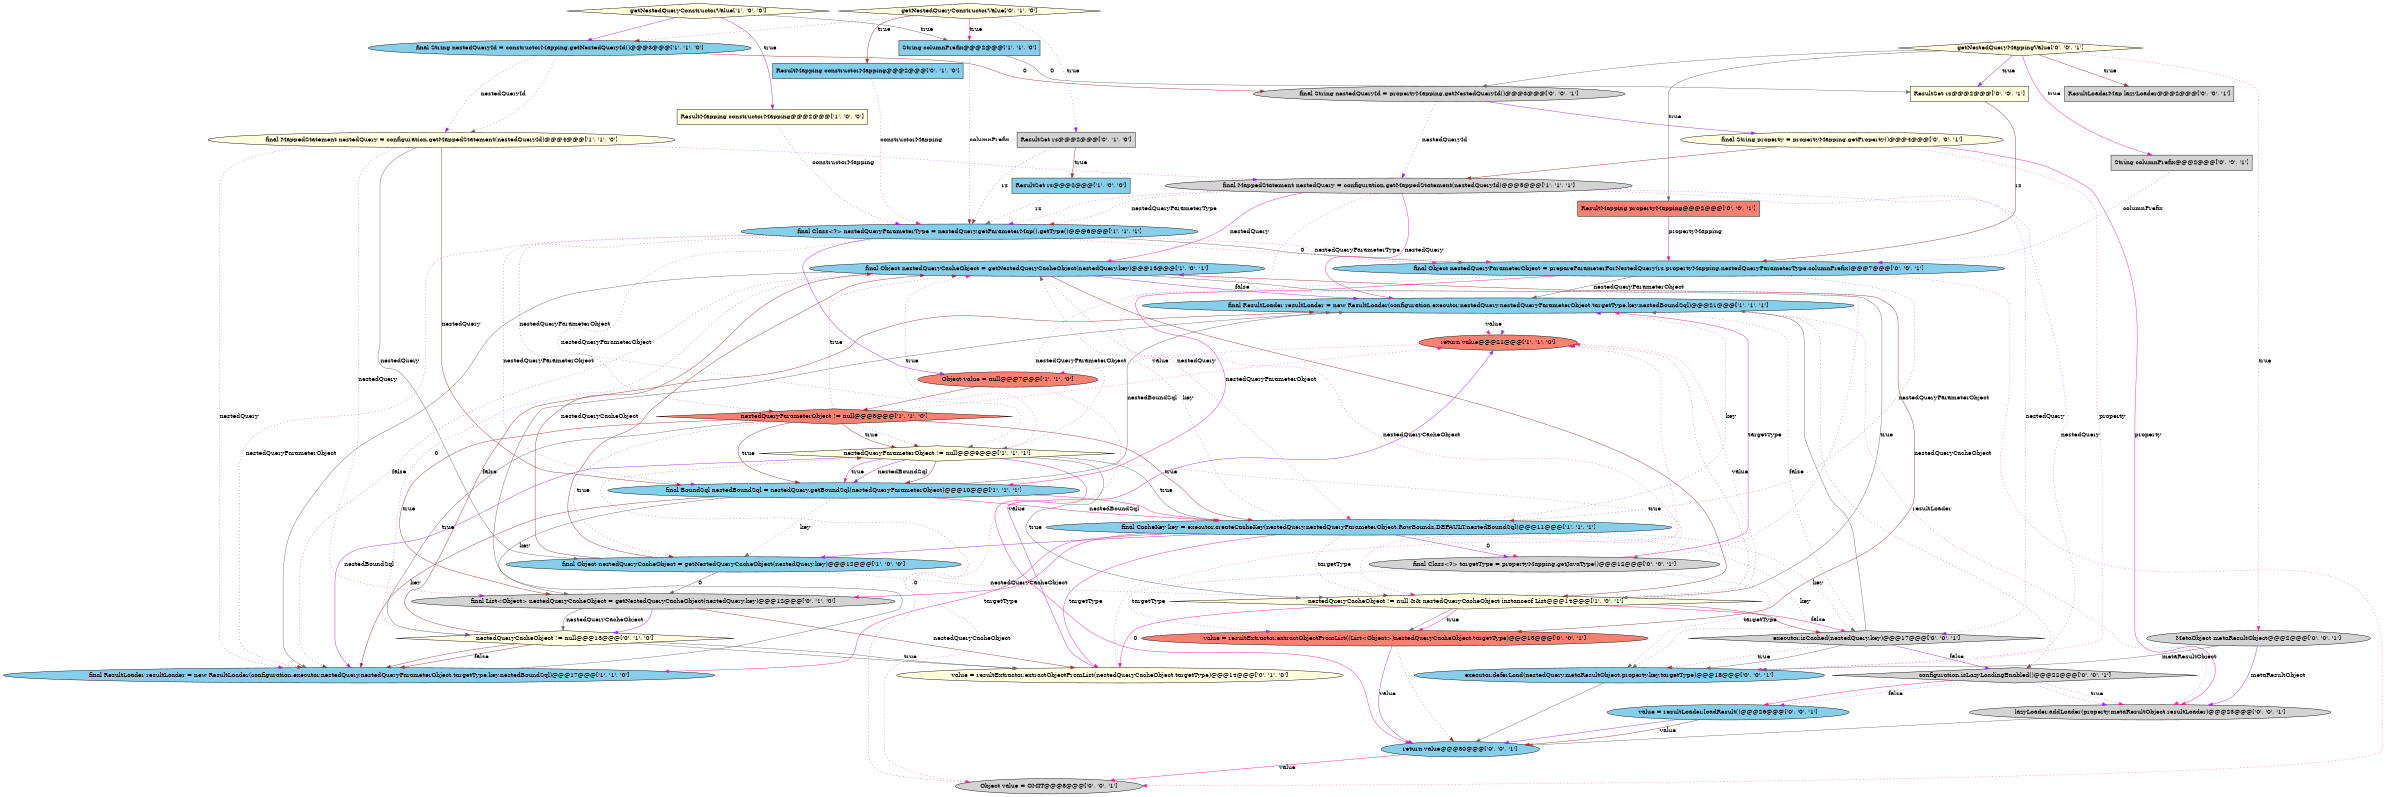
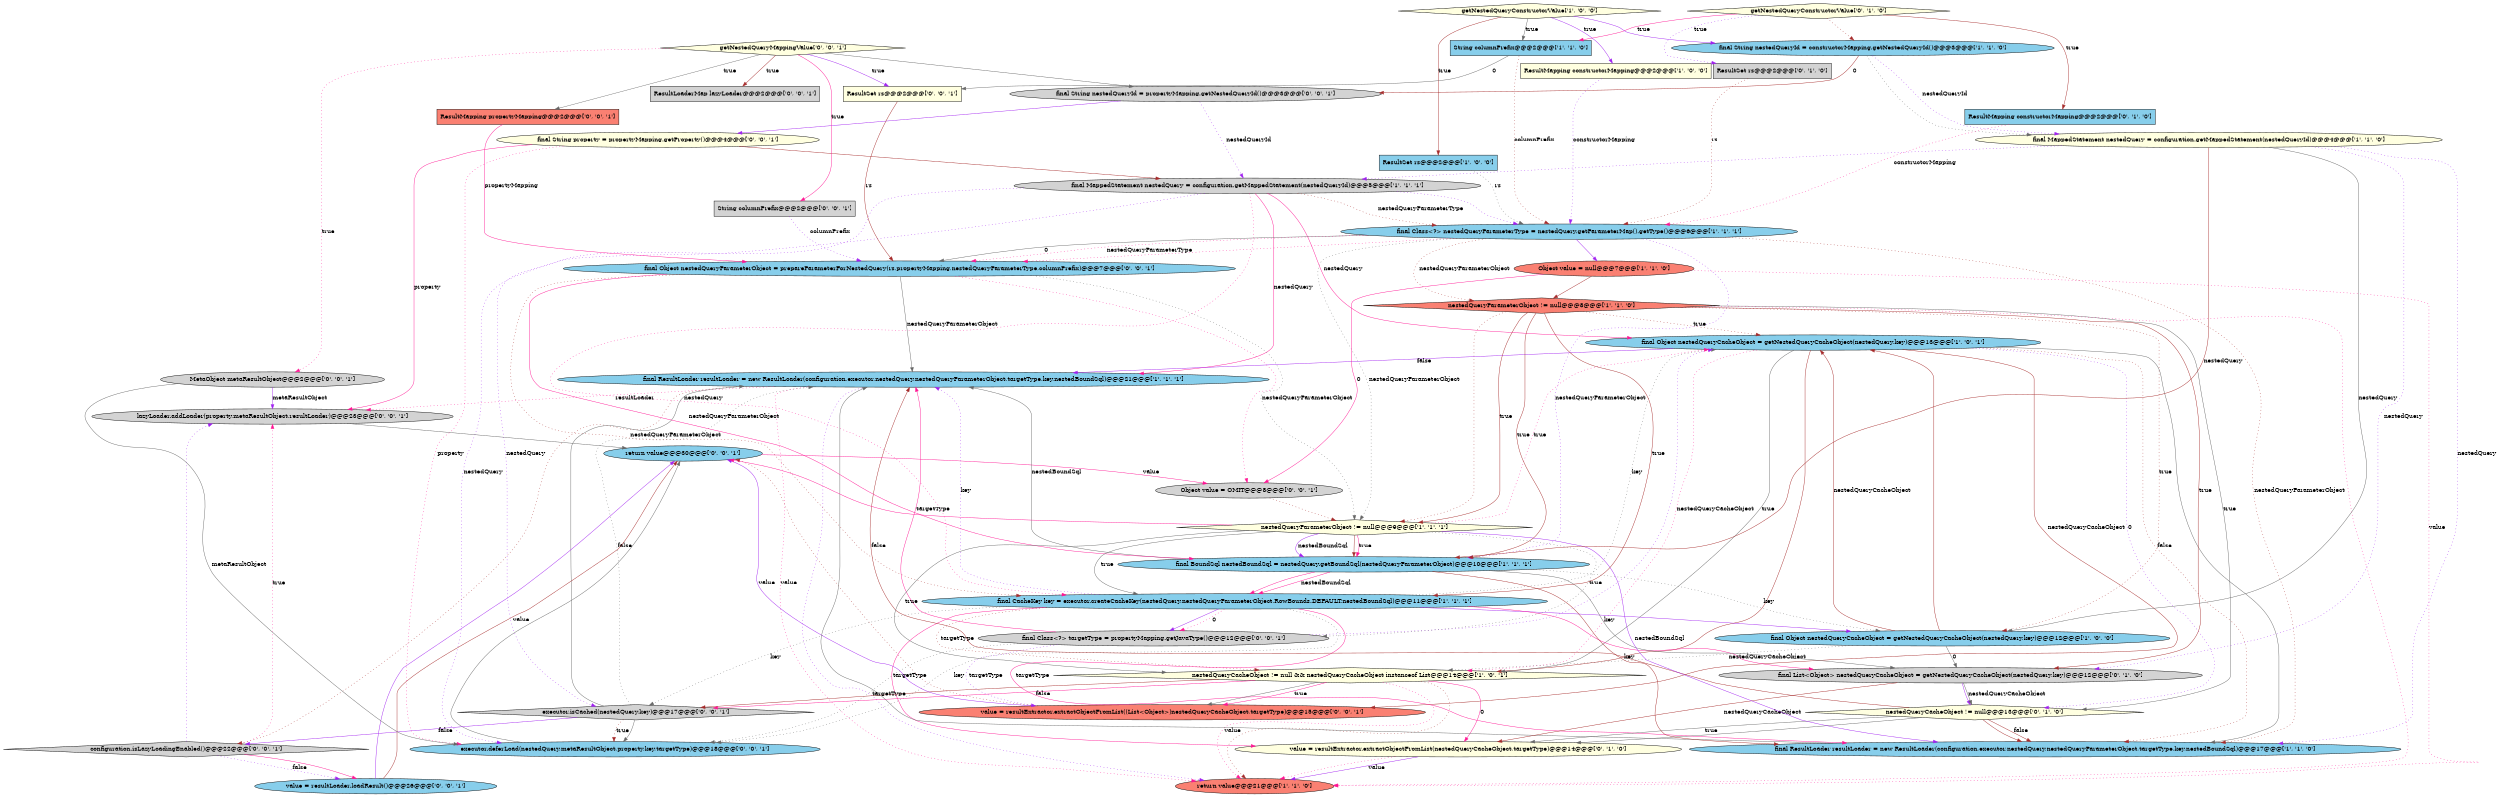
edge "ResultSet rs@@@2@@@['0', '1', '0']" -> "ResultSet rs@@@2@@@['1', '0', '0']": now "getNestedQueryConstructorValue['1', '0', '0']" -> "ResultSet rs@@@2@@@['1', '0', '0']"
edge "return value@@@21@@@['1', '1', '0']" -> "Object value = null@@@7@@@['1', '1', '0']": reversed
edge "Object value = null@@@7@@@['1', '1', '0']" -> "Object value = OMIT@@@8@@@['0', '0', '1']": style dotted -> solid
